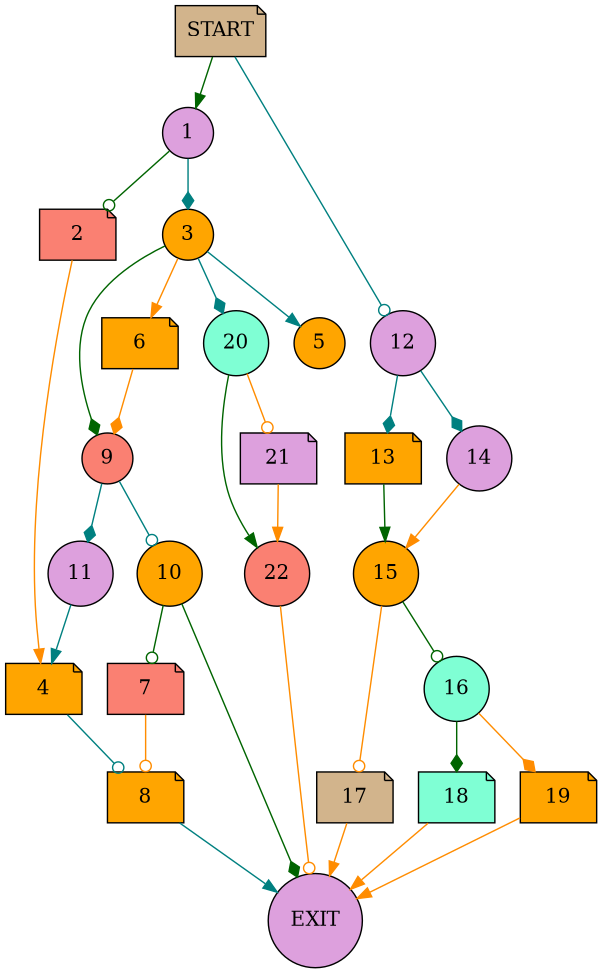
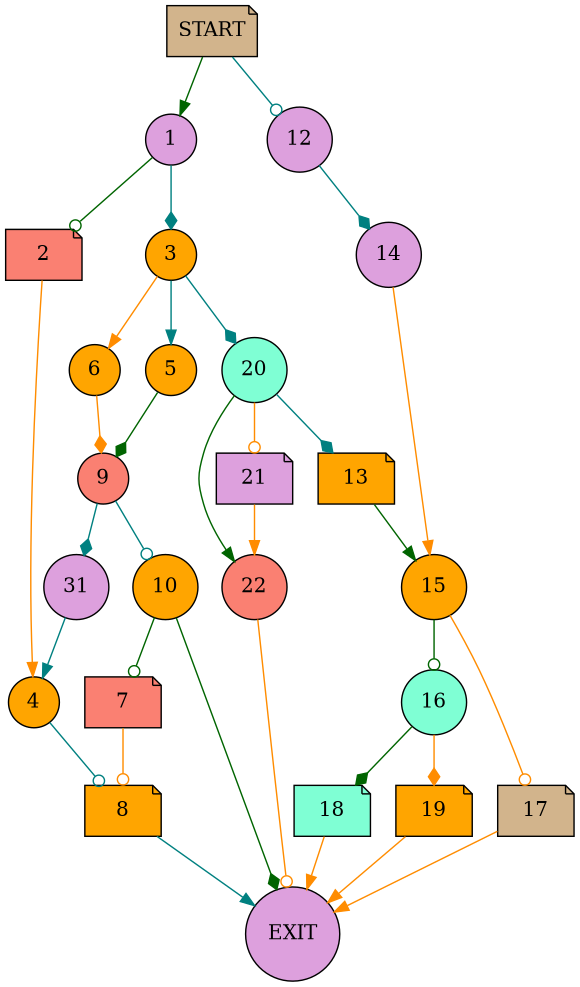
edge "3" -> "9": now "5" -> "9"
node "6": shape note -> circle
edge "12" -> "13": now "20" -> "13"
node "11": label "11" -> "31"
node "4": shape note -> circle
